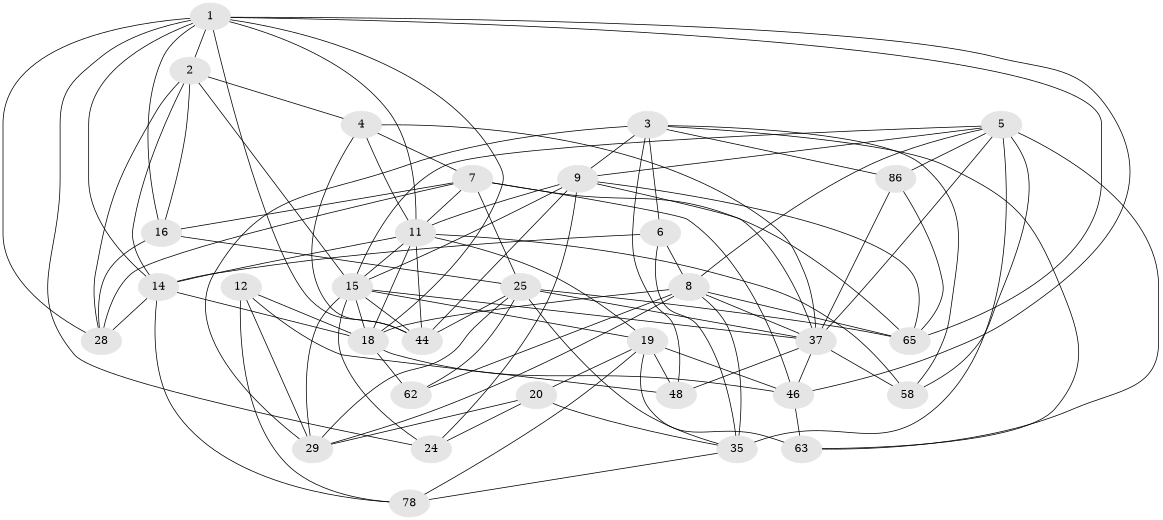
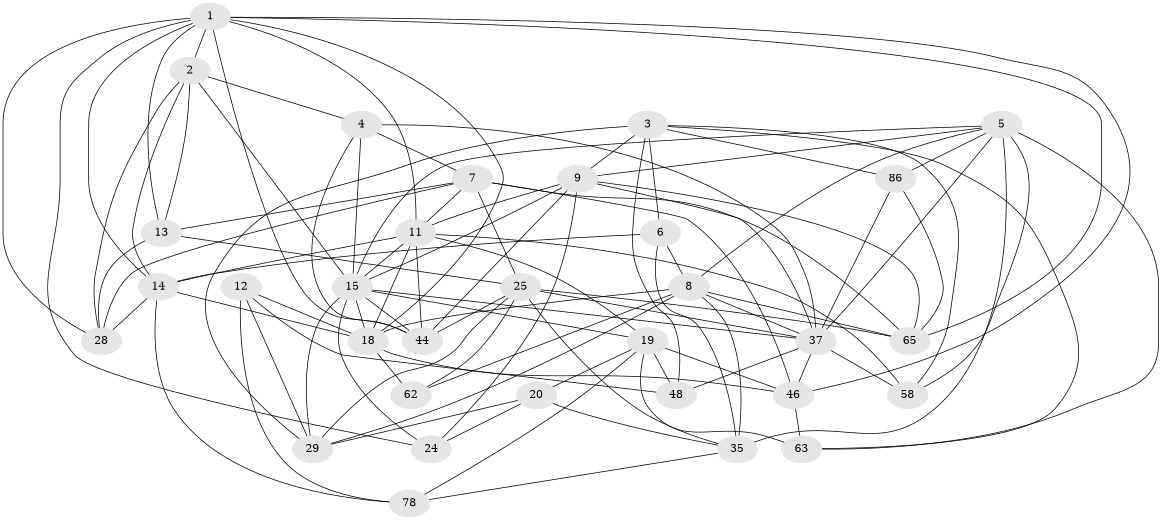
edge "4" -- "11": now "4" -- "15"
node "16": label "16" -> "13"
